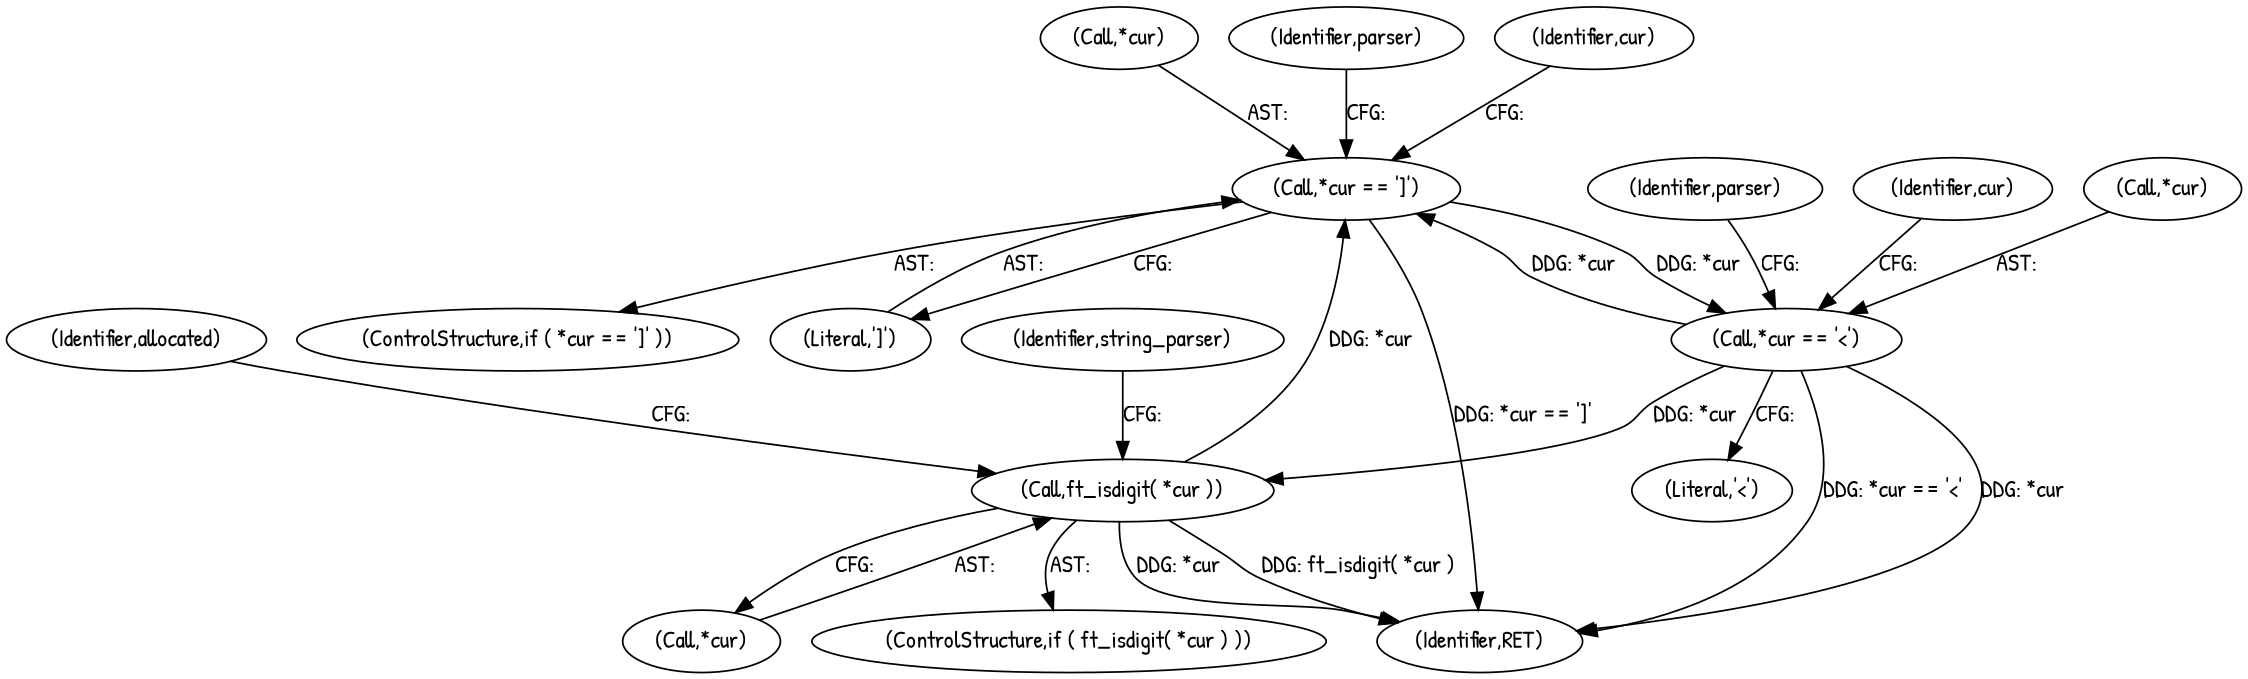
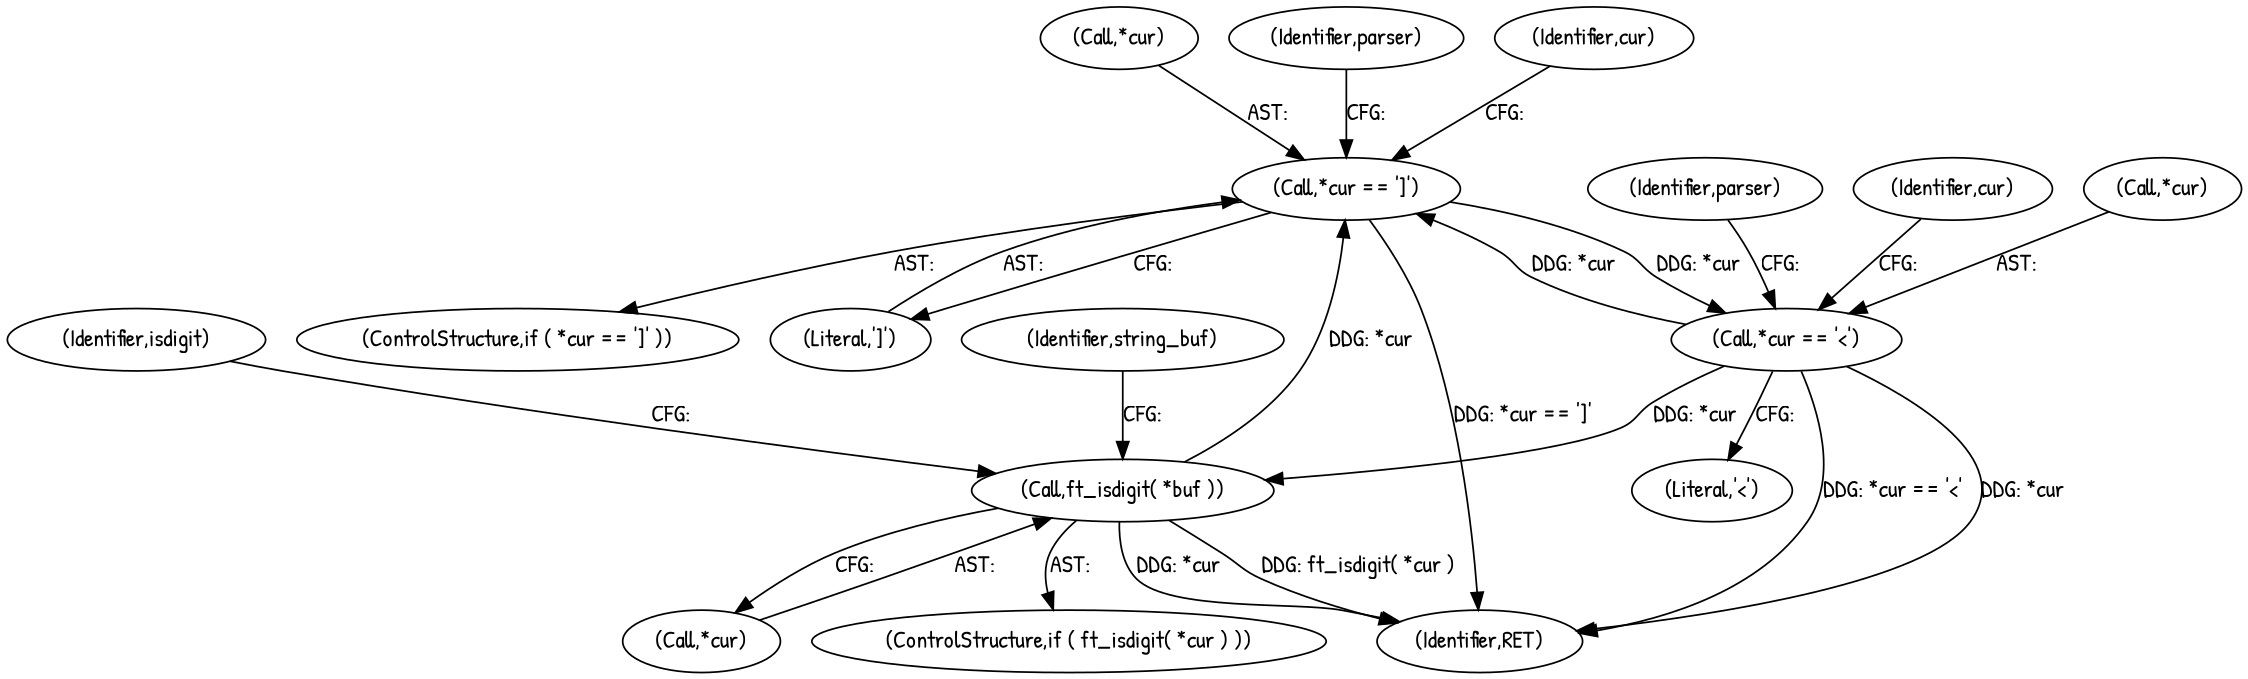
node "(Identifier,allocated)": label "(Identifier,allocated)" -> "(Identifier,isdigit)"
node "(Identifier,string_parser)": label "(Identifier,string_parser)" -> "(Identifier,string_buf)"
node "(Call,ft_isdigit( *cur ))": label "(Call,ft_isdigit( *cur ))" -> "(Call,ft_isdigit( *buf ))"
